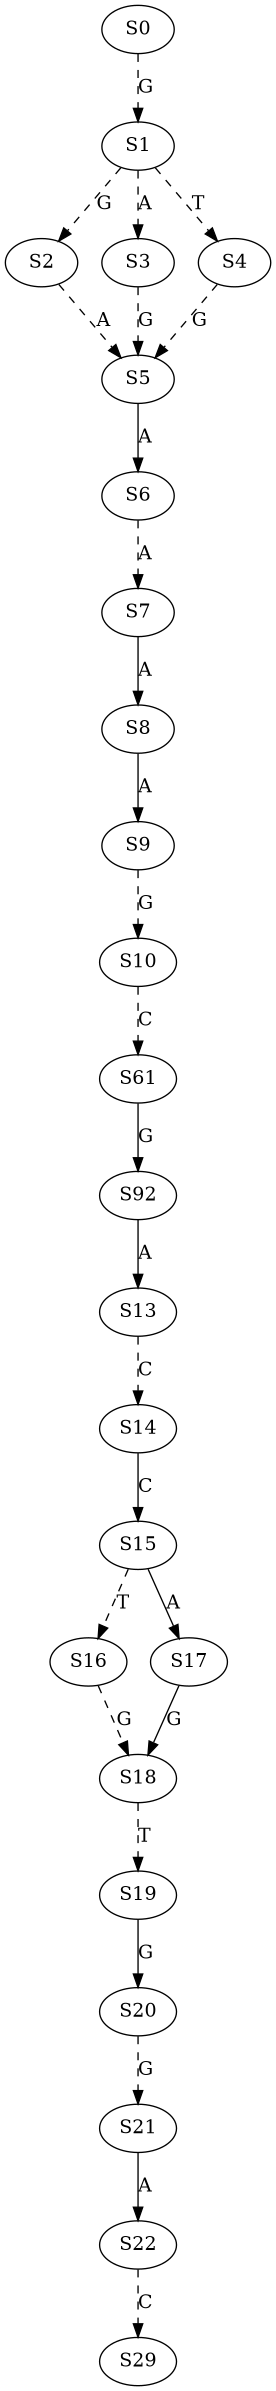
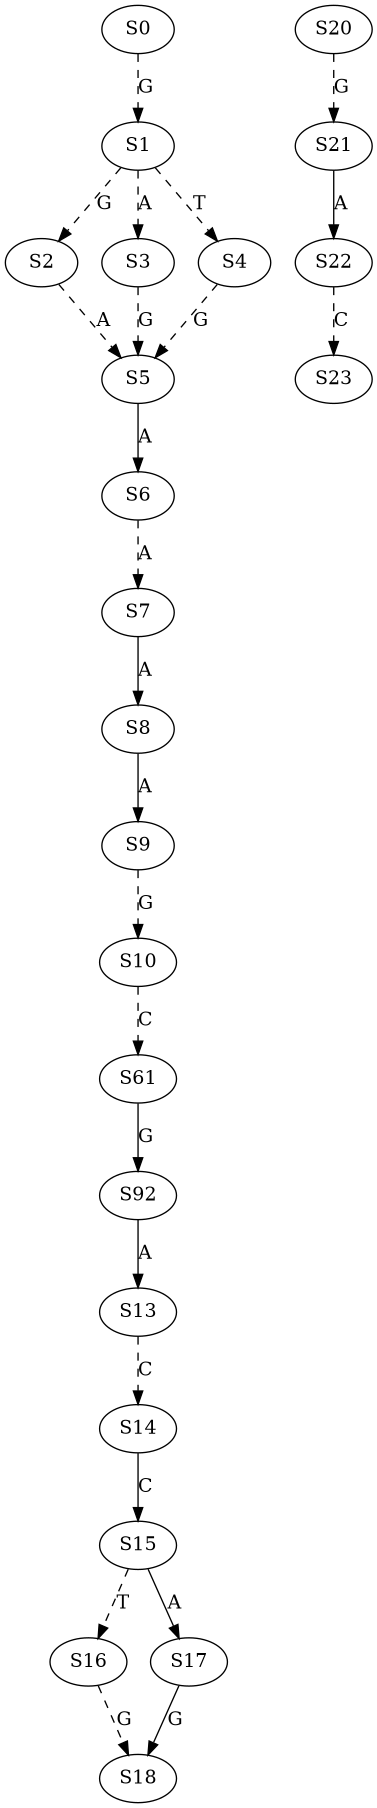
node "S19": removed
node "S29": label "S29" -> "S23"
